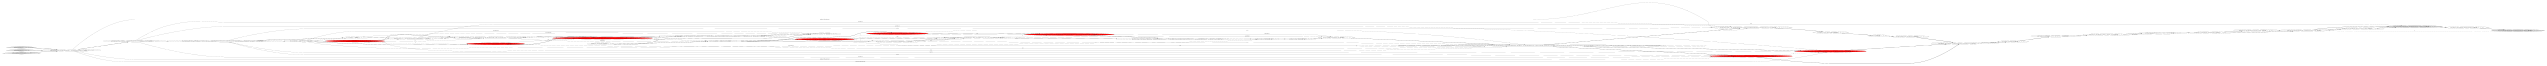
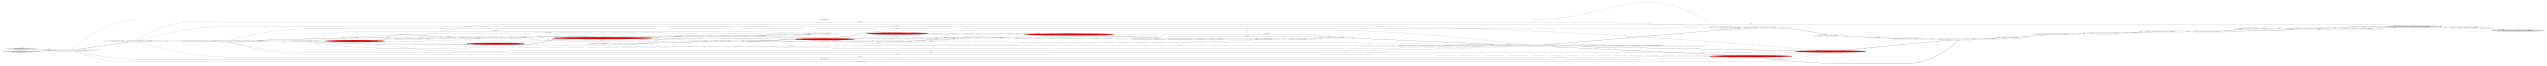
node "testFetchTwoDocument['0', '1', '0']": removed
